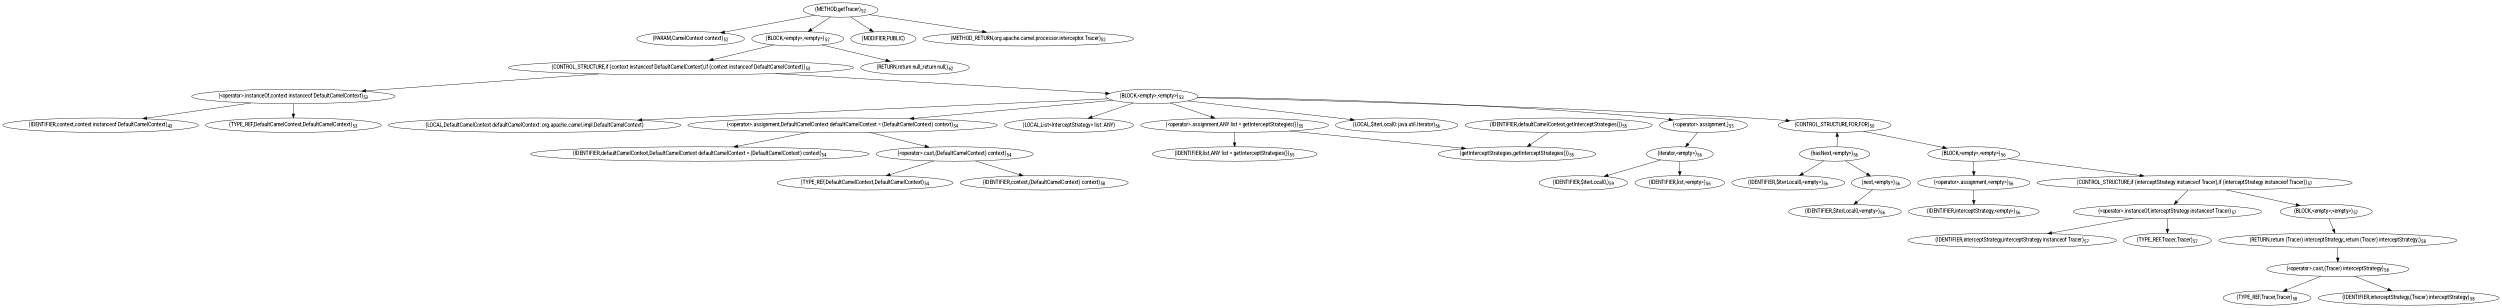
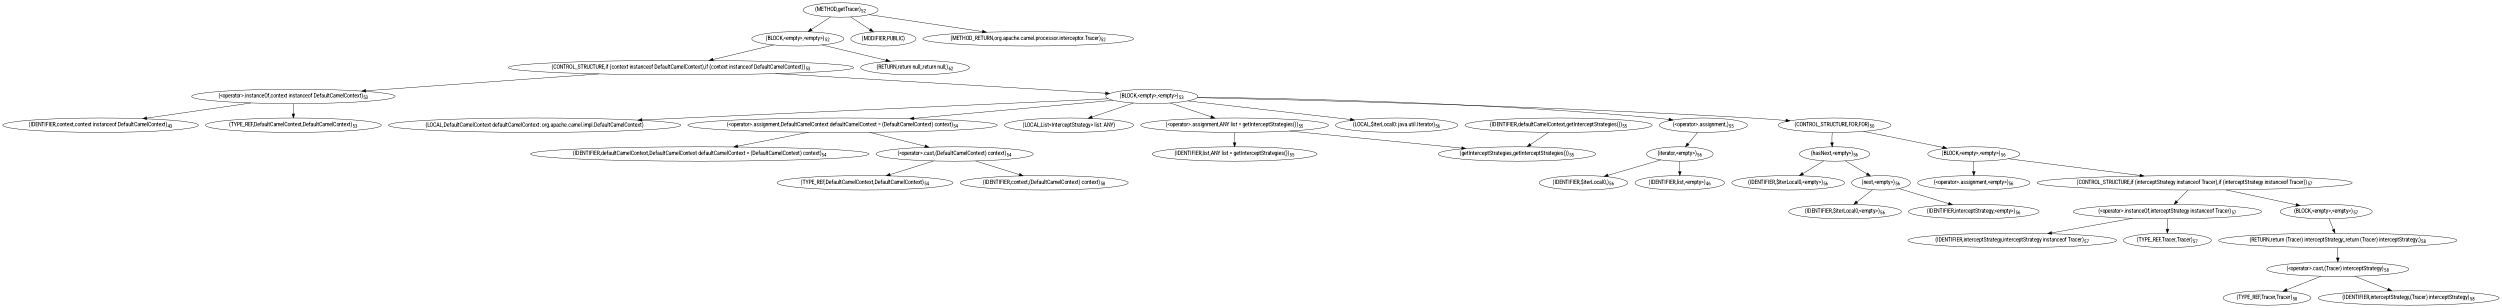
node "(PARAM,CamelContext context)": removed
edge "(hasNext,<empty>)" -> "(CONTROL_STRUCTURE,FOR,FOR)": reversed
node "(IDENTIFIER,$iterLocal0,)": text "59" -> "56"
node "(IDENTIFIER,list,<empty>)": text "56" -> "46"
edge "(<operator>.assignment,<empty>)" -> "(IDENTIFIER,interceptStrategy,<empty>)": now "(next,<empty>)" -> "(IDENTIFIER,interceptStrategy,<empty>)"
